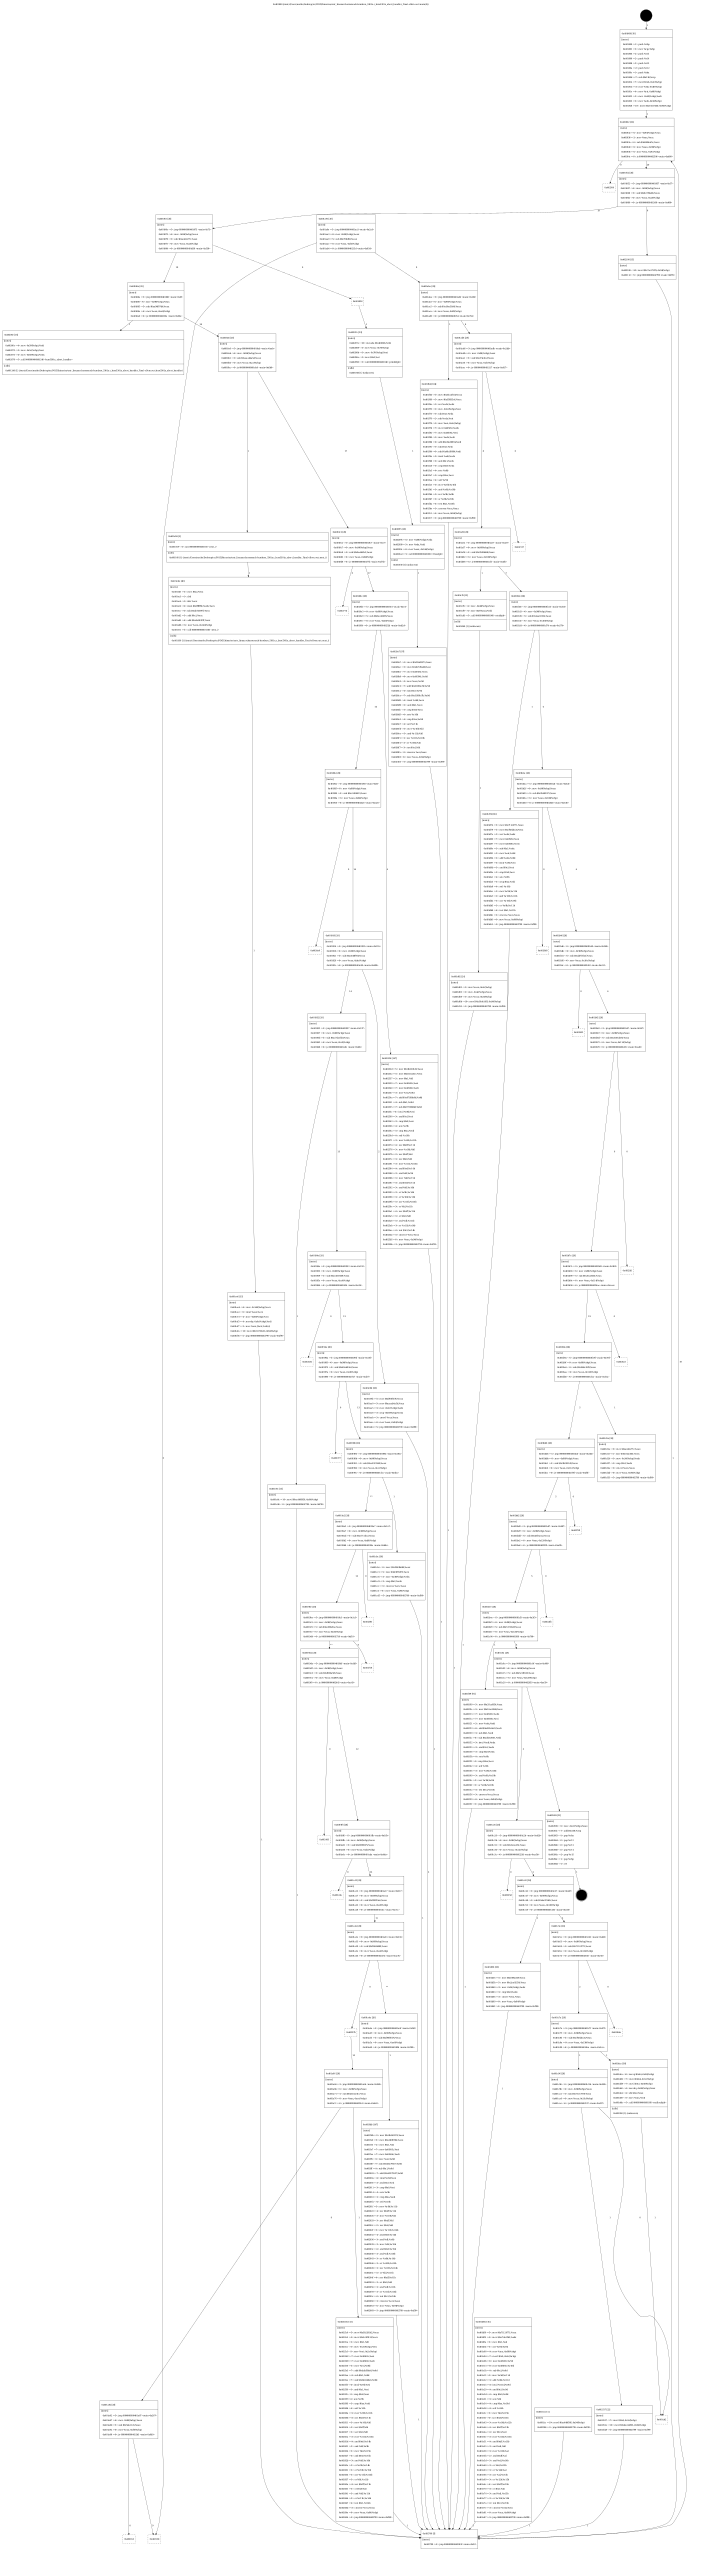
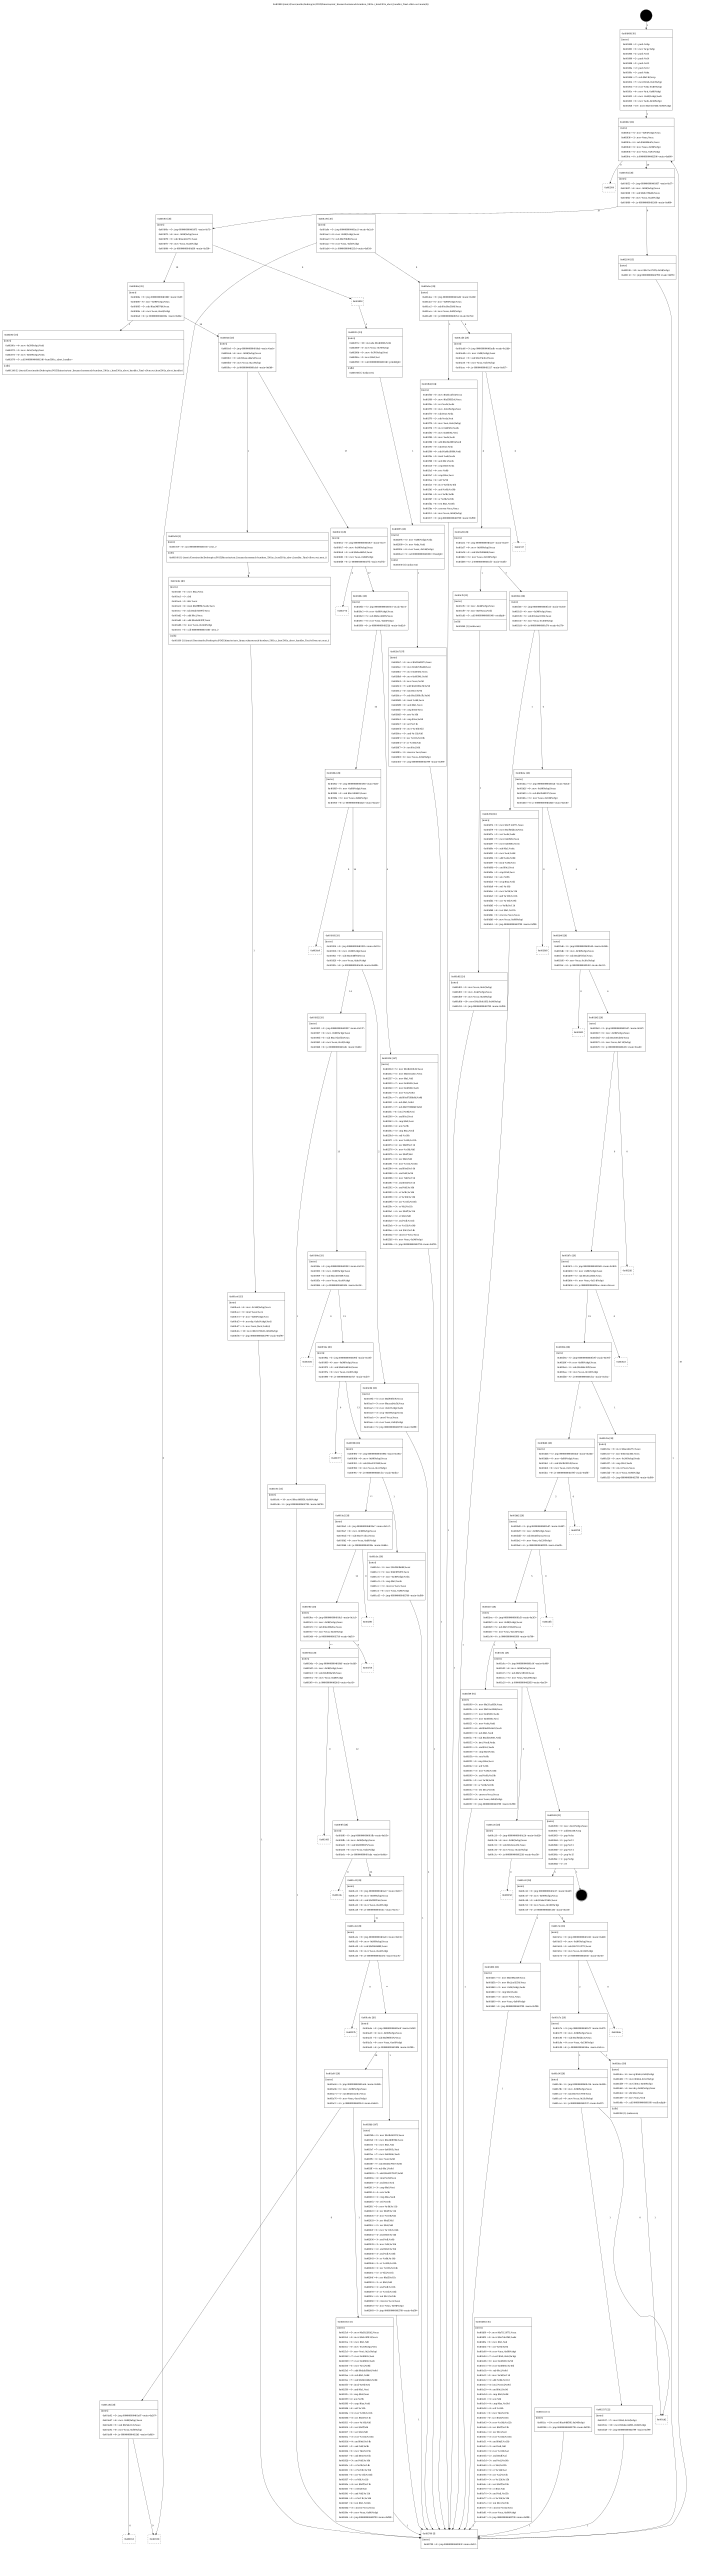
edge "0x401c26 [28]" -> "0x401c42 [28]": now "0x402659 [21]" -> "0x401c42 [28]"
edge "0x40227b" -> "0x401a66 [28]": now "0x401a4a [28]" -> "0x401a66 [28]"
